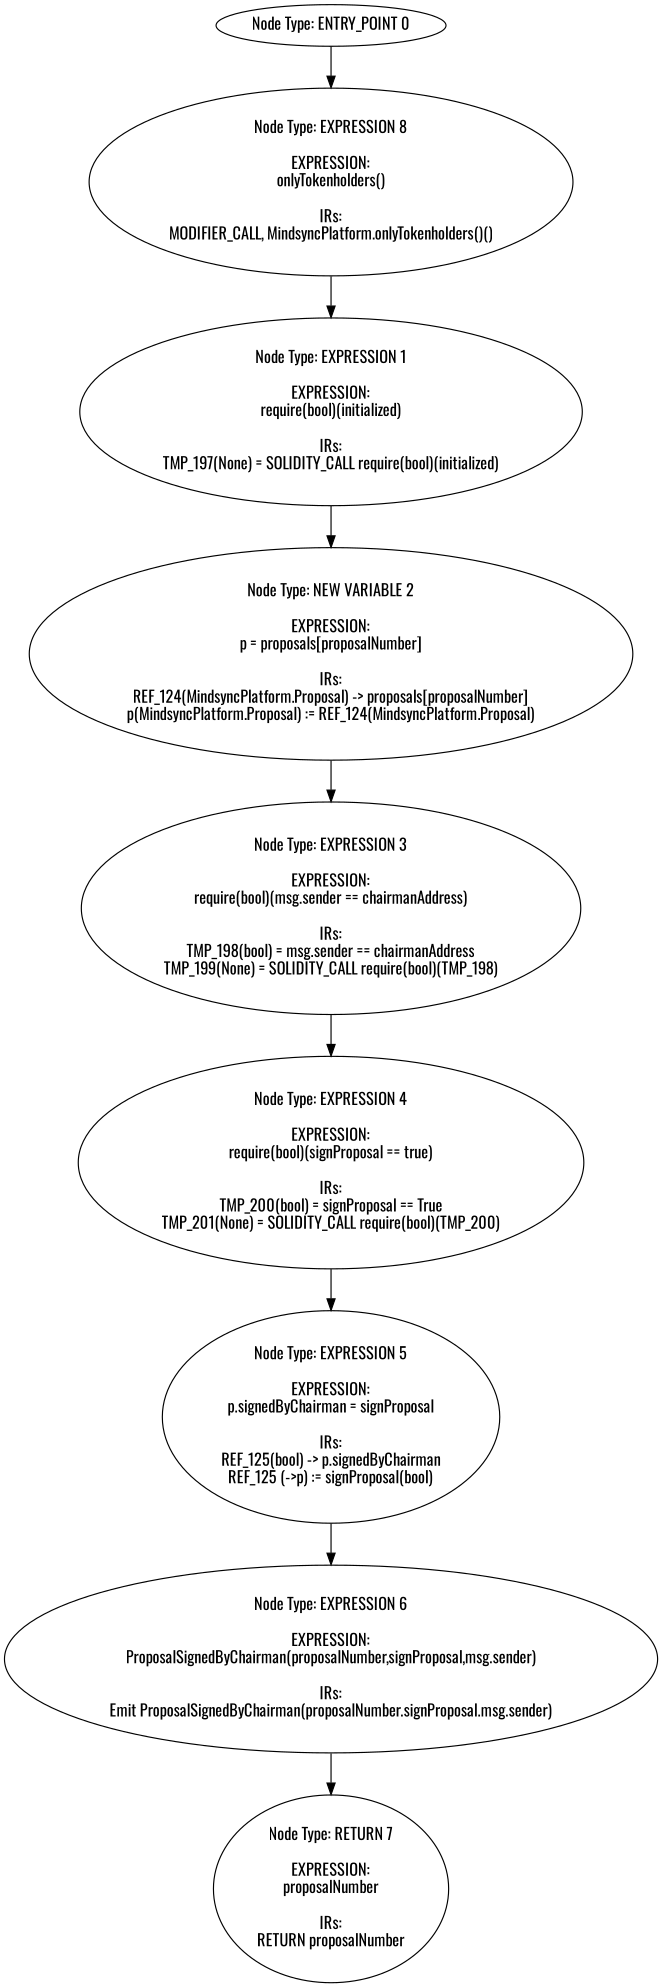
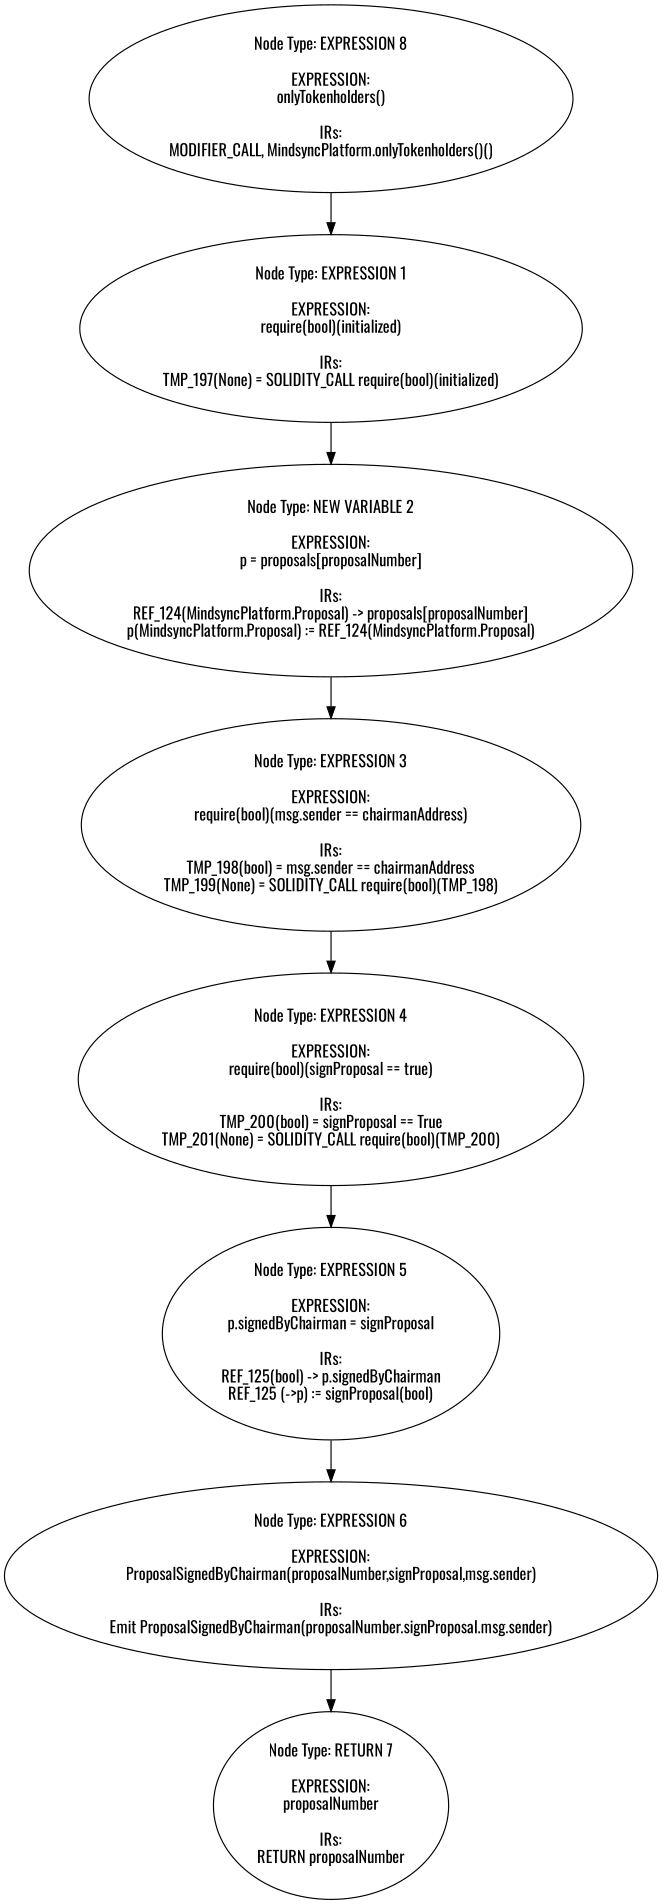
node "Node Type: ENTRY_POINT 0": removed
